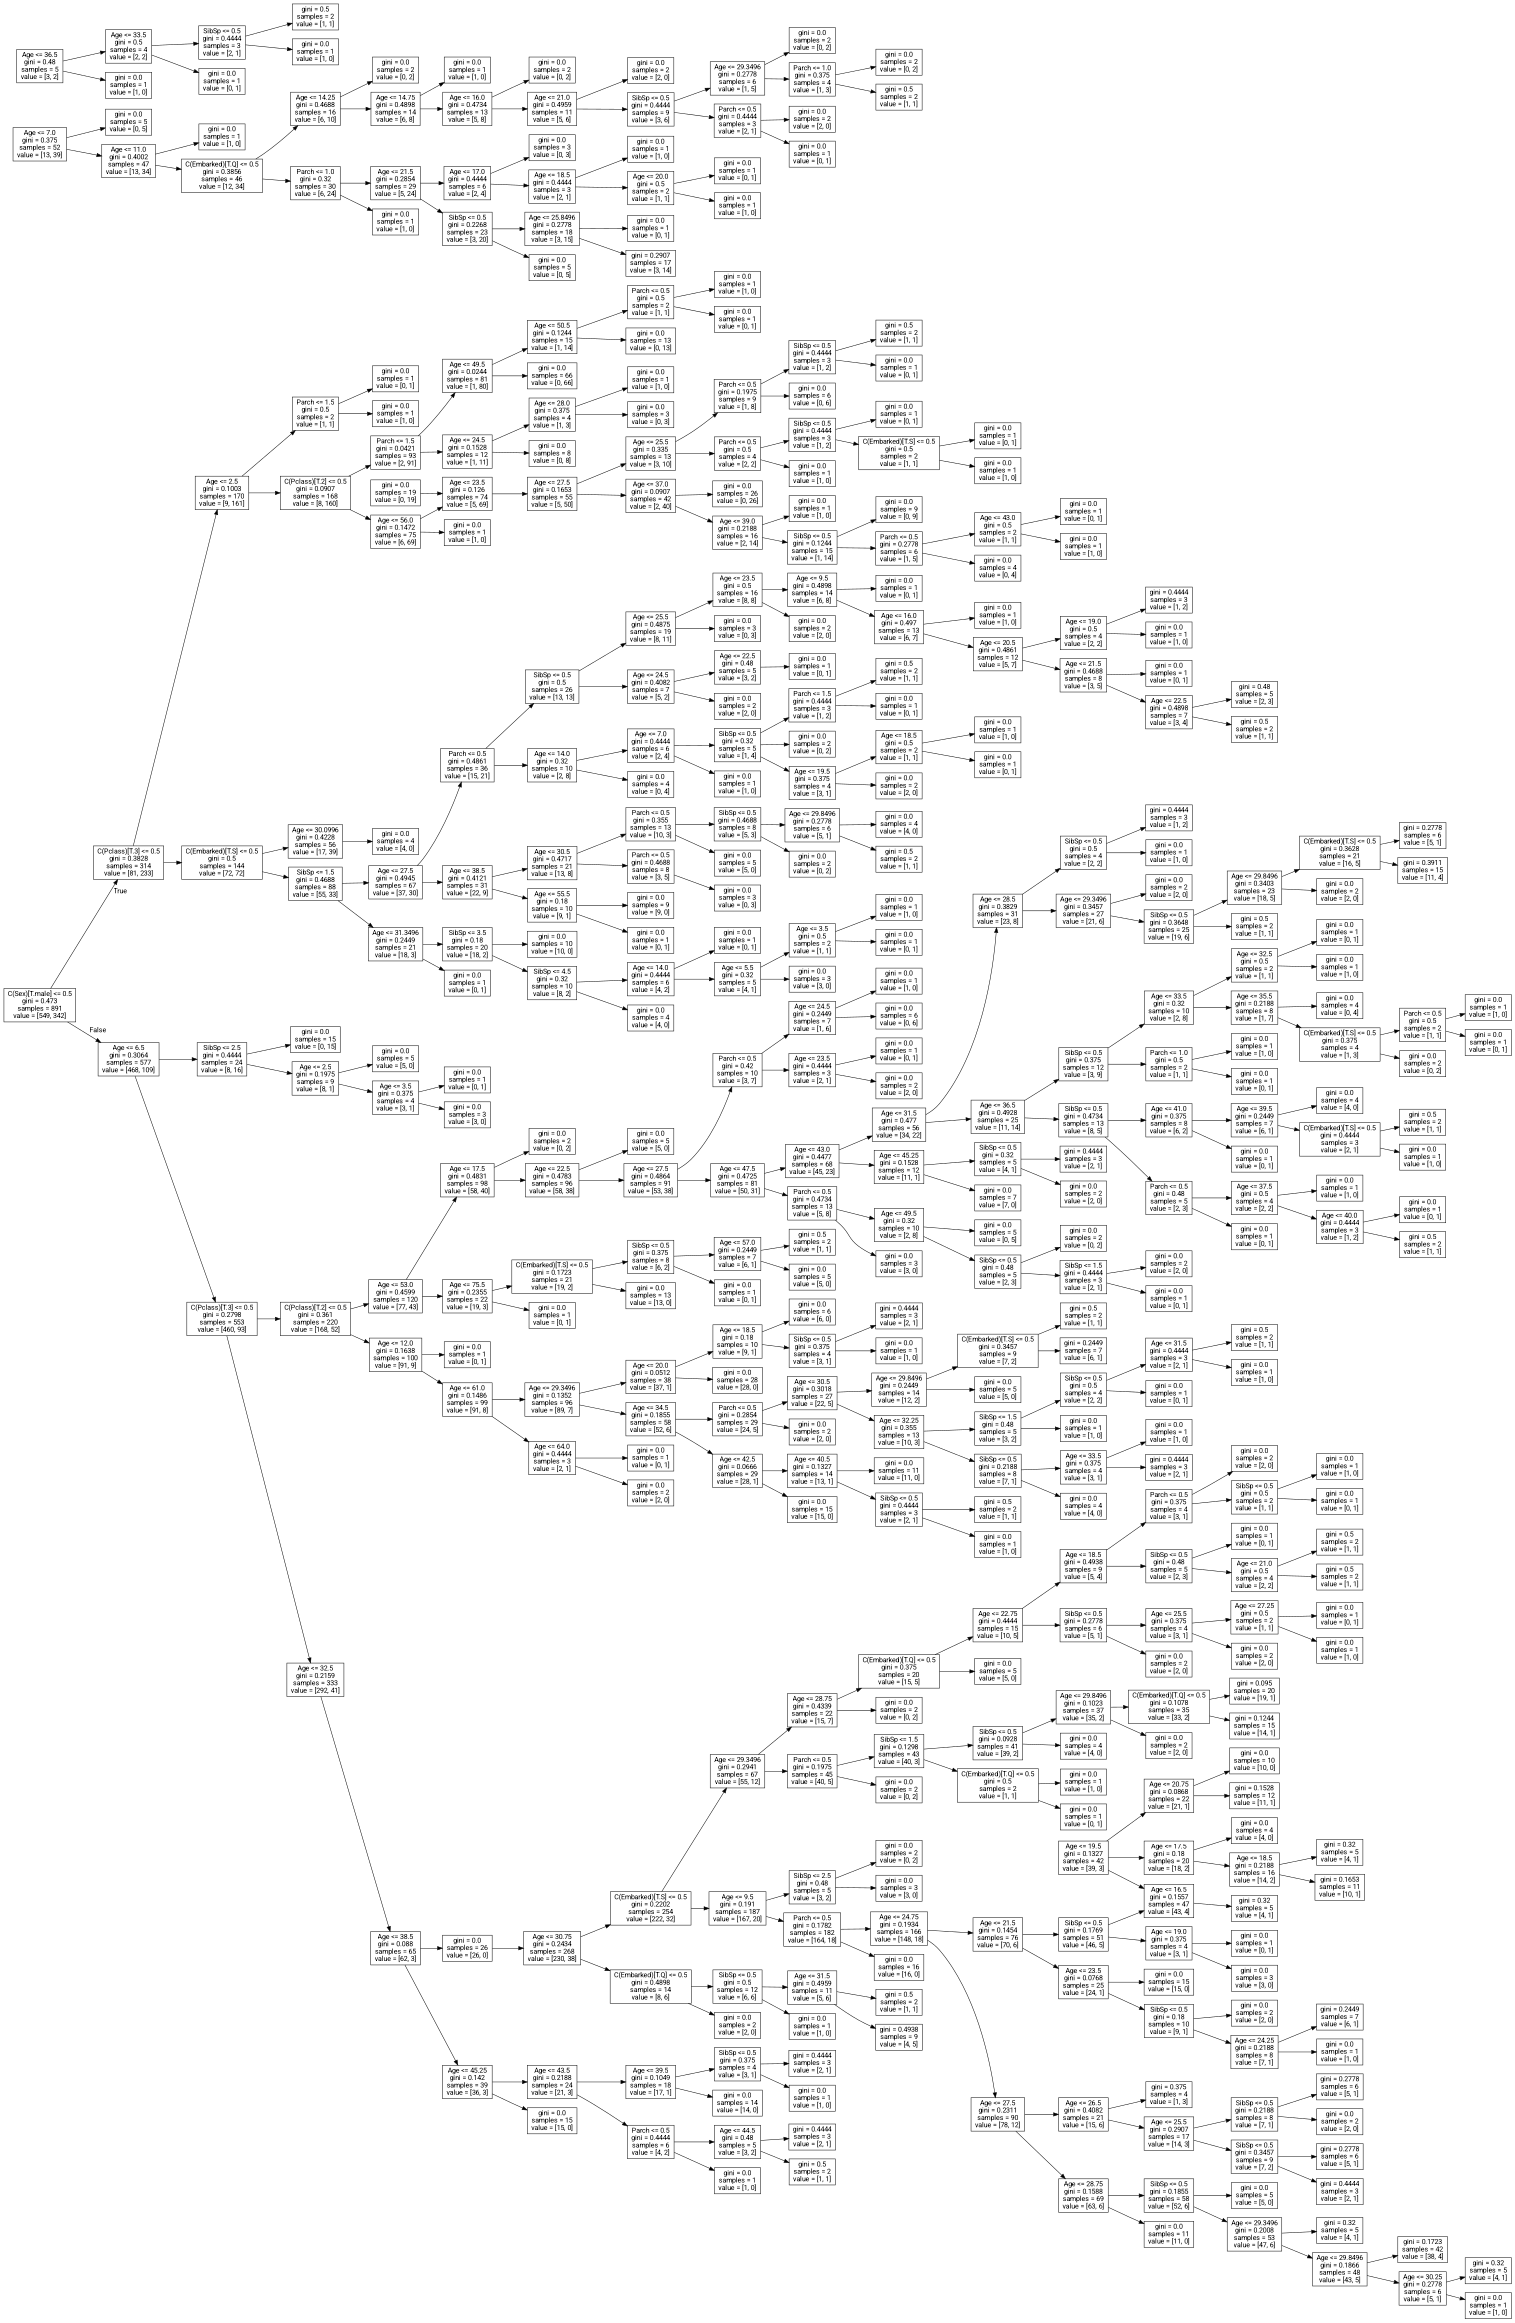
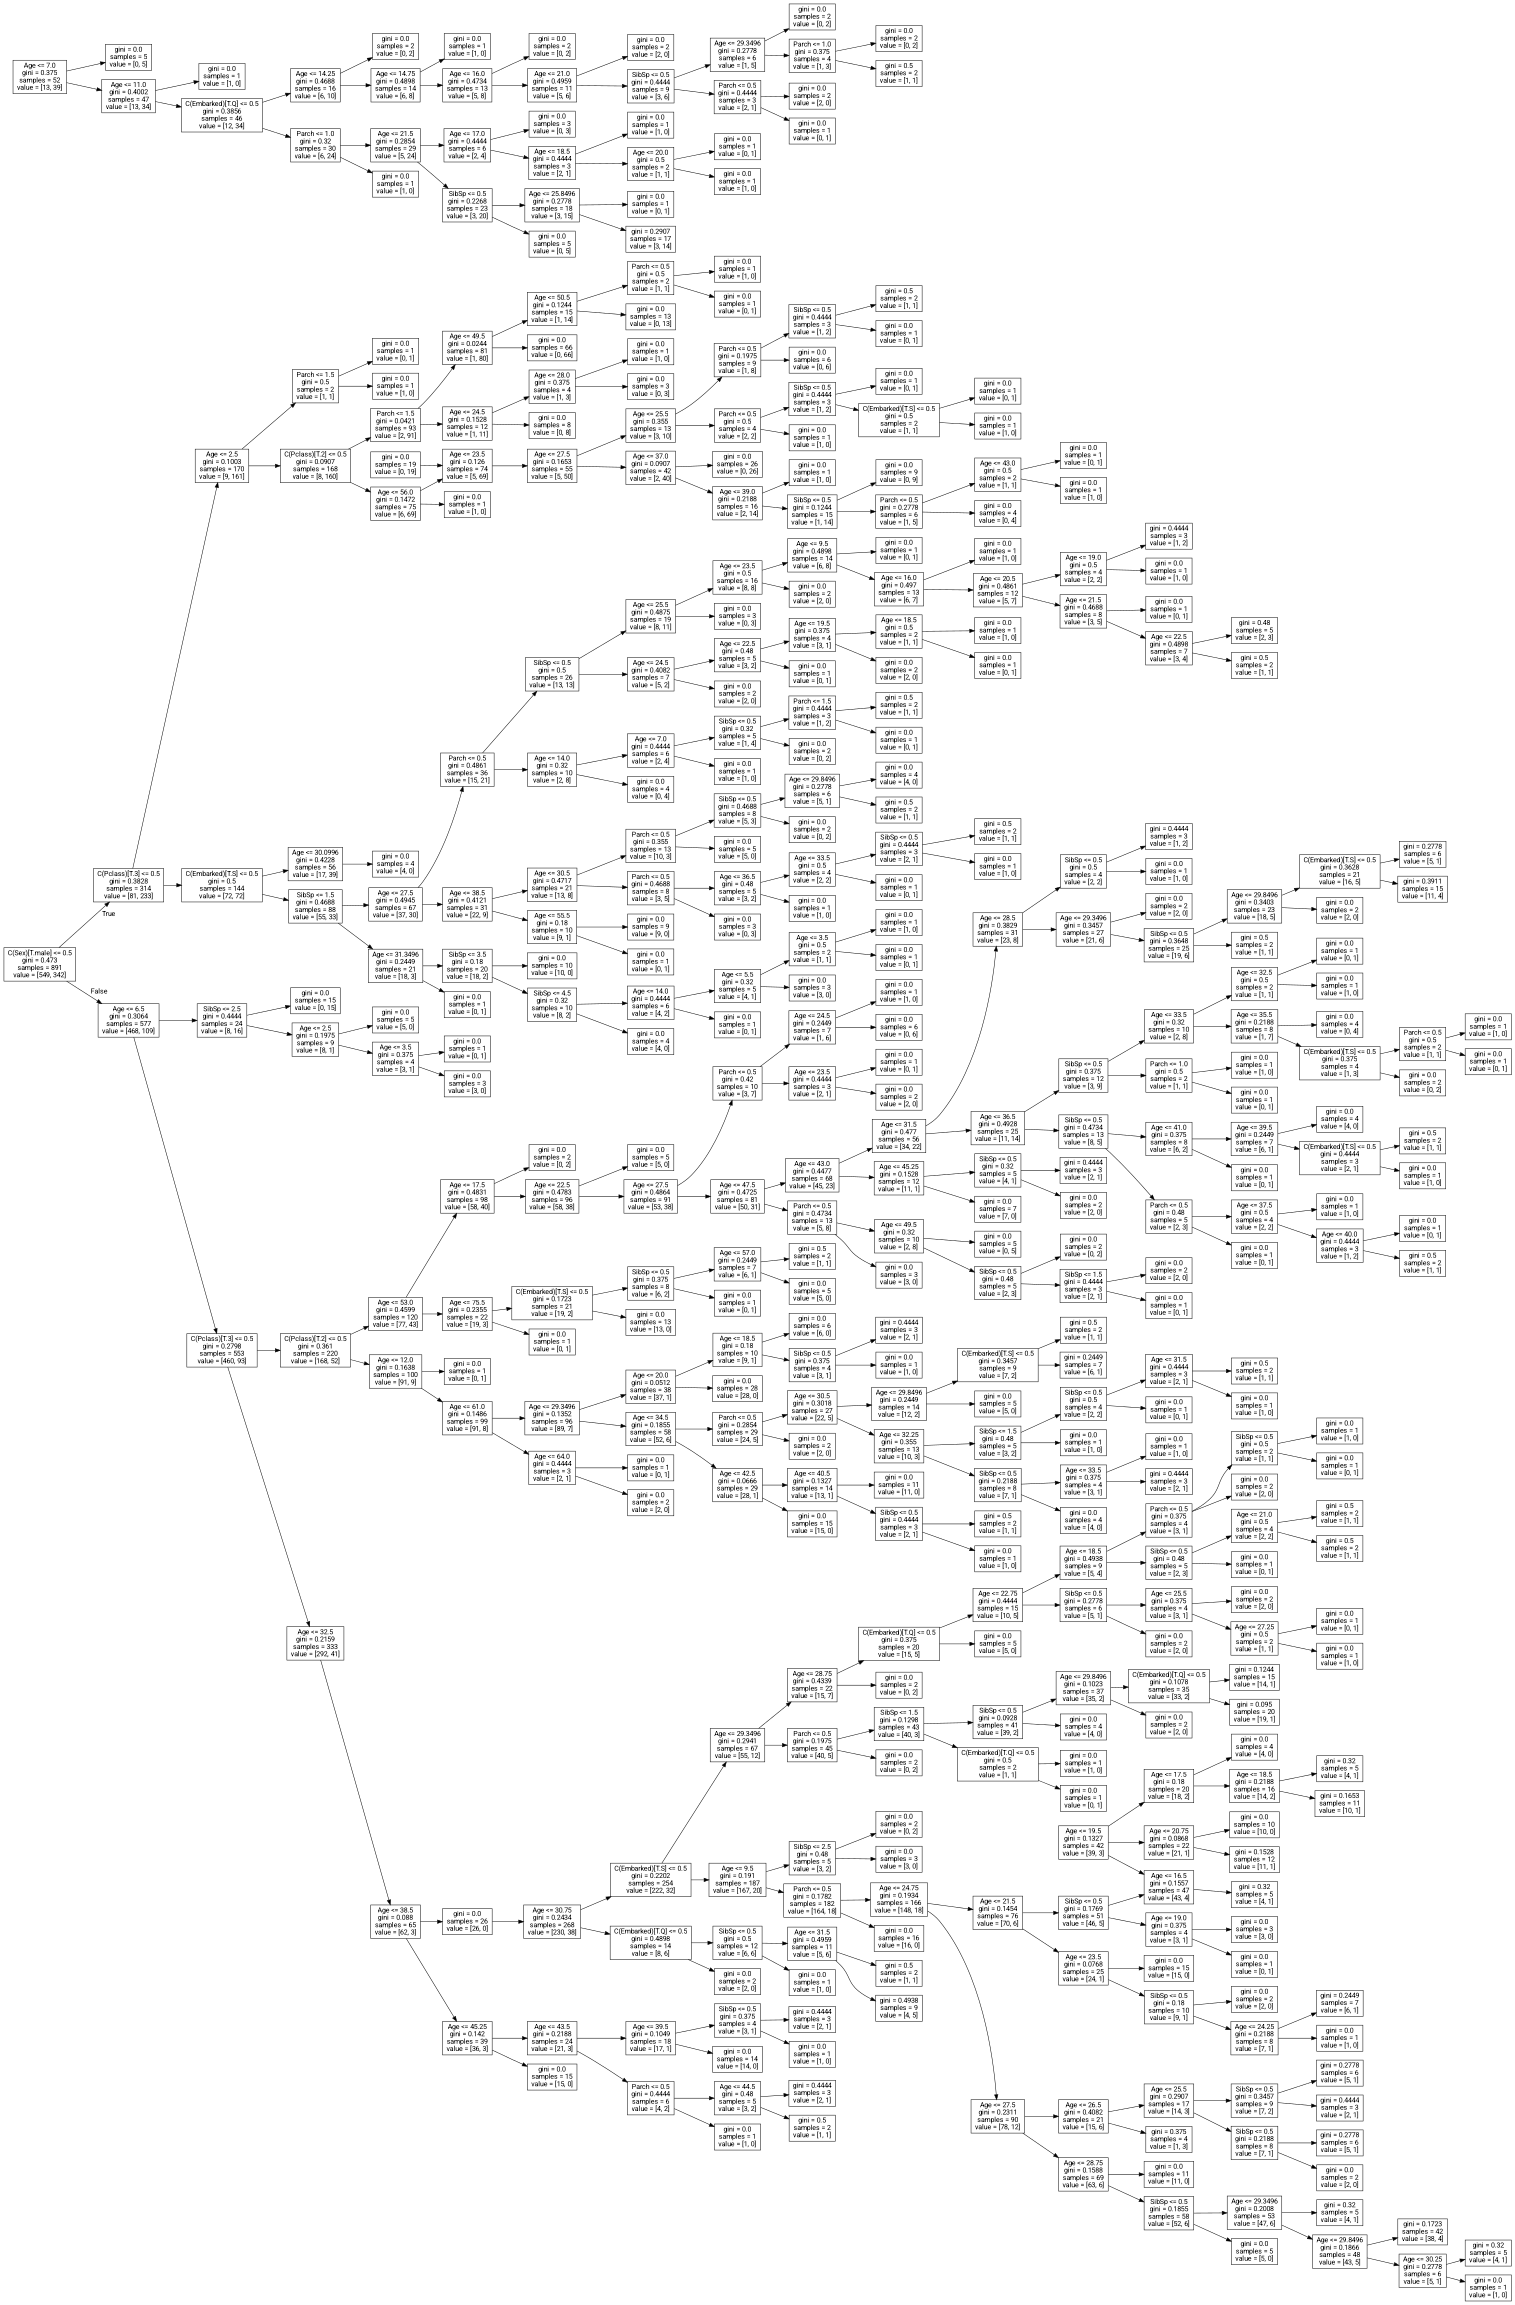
node "Age <= 25.5 gini = 0.335 samples = 13 value = [3, 10]": label "Age <= 25.5 gini = 0.335 samples = 13 value = [3, 10]" -> "Age <= 25.5 gini = 0.355 samples = 13 value = [3, 10]"
edge "SibSp <= 0.5 gini = 0.32 samples = 5 value = [1, 4]" -> "Age <= 19.5 gini = 0.375 samples = 4 value = [3, 1]": now "Age <= 22.5 gini = 0.48 samples = 5 value = [3, 2]" -> "Age <= 19.5 gini = 0.375 samples = 4 value = [3, 1]"
edge "Parch <= 0.5 gini = 0.4688 samples = 8 value = [3, 5]" -> "Age <= 36.5 gini = 0.48 samples = 5 value = [3, 2]": added
